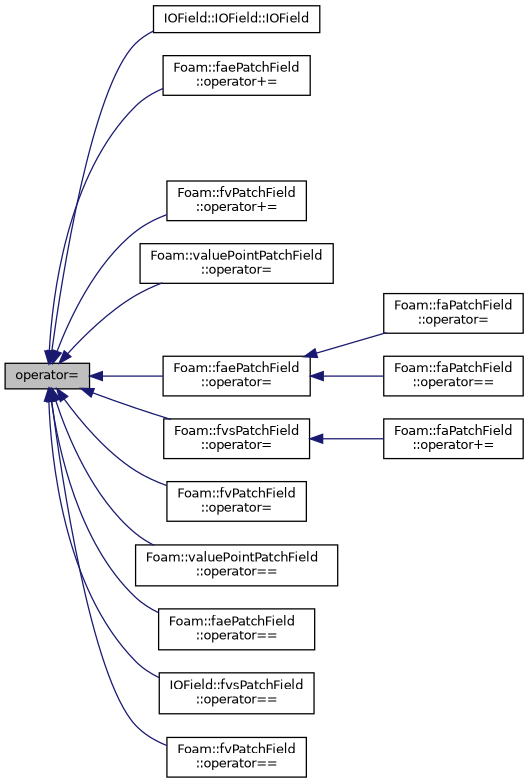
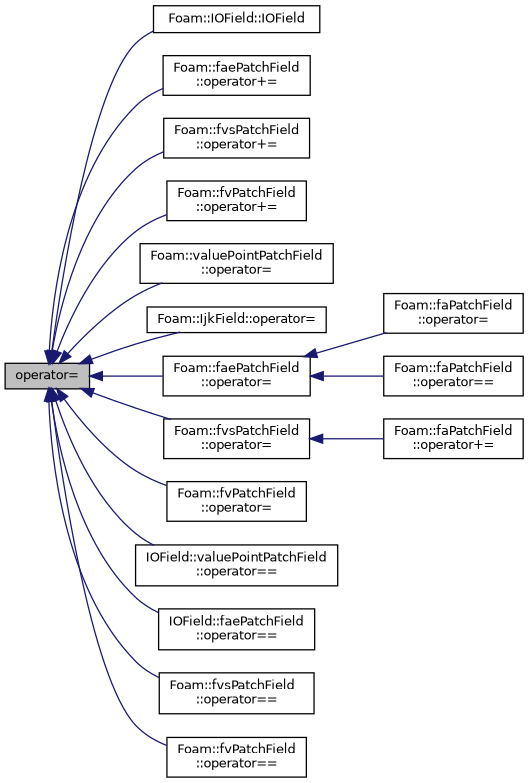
node "IOField::IOField::IOField": label "IOField::IOField::IOField" -> "Foam::IOField::IOField"
node "Foam::fvsPatchField ::operator+=": added
node "Foam::IjkField::operator=": added
node "Foam::valuePointPatchField ::operator==": label "Foam::valuePointPatchField ::operator==" -> "IOField::valuePointPatchField ::operator=="
node "Foam::faePatchField ::operator==": label "Foam::faePatchField ::operator==" -> "IOField::faePatchField ::operator=="
node "IOField::fvsPatchField ::operator==": label "IOField::fvsPatchField ::operator==" -> "Foam::fvsPatchField ::operator=="
